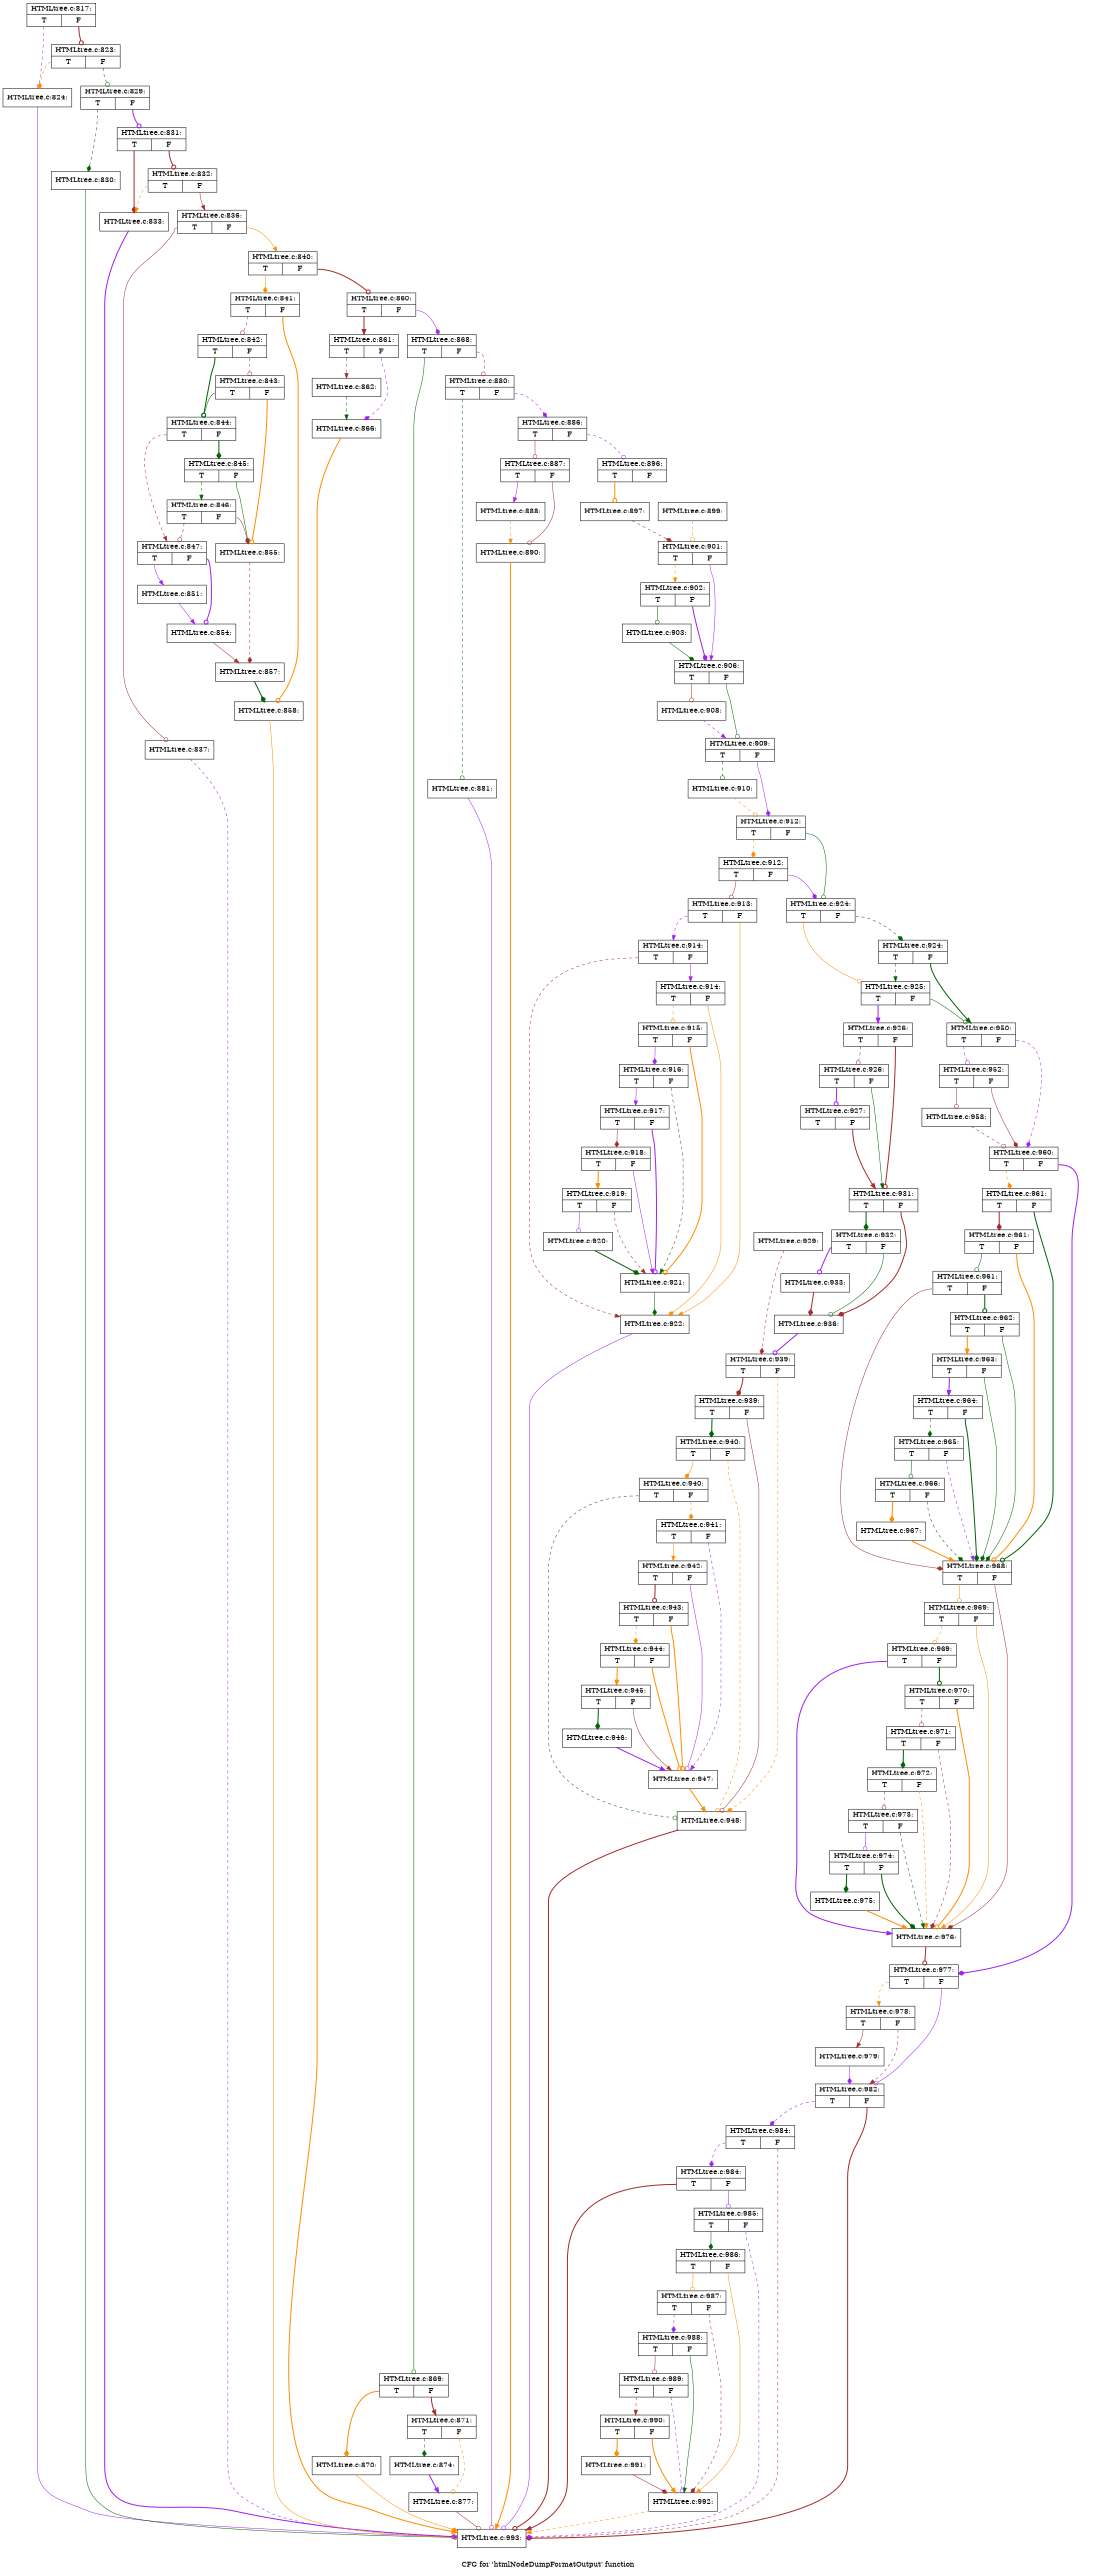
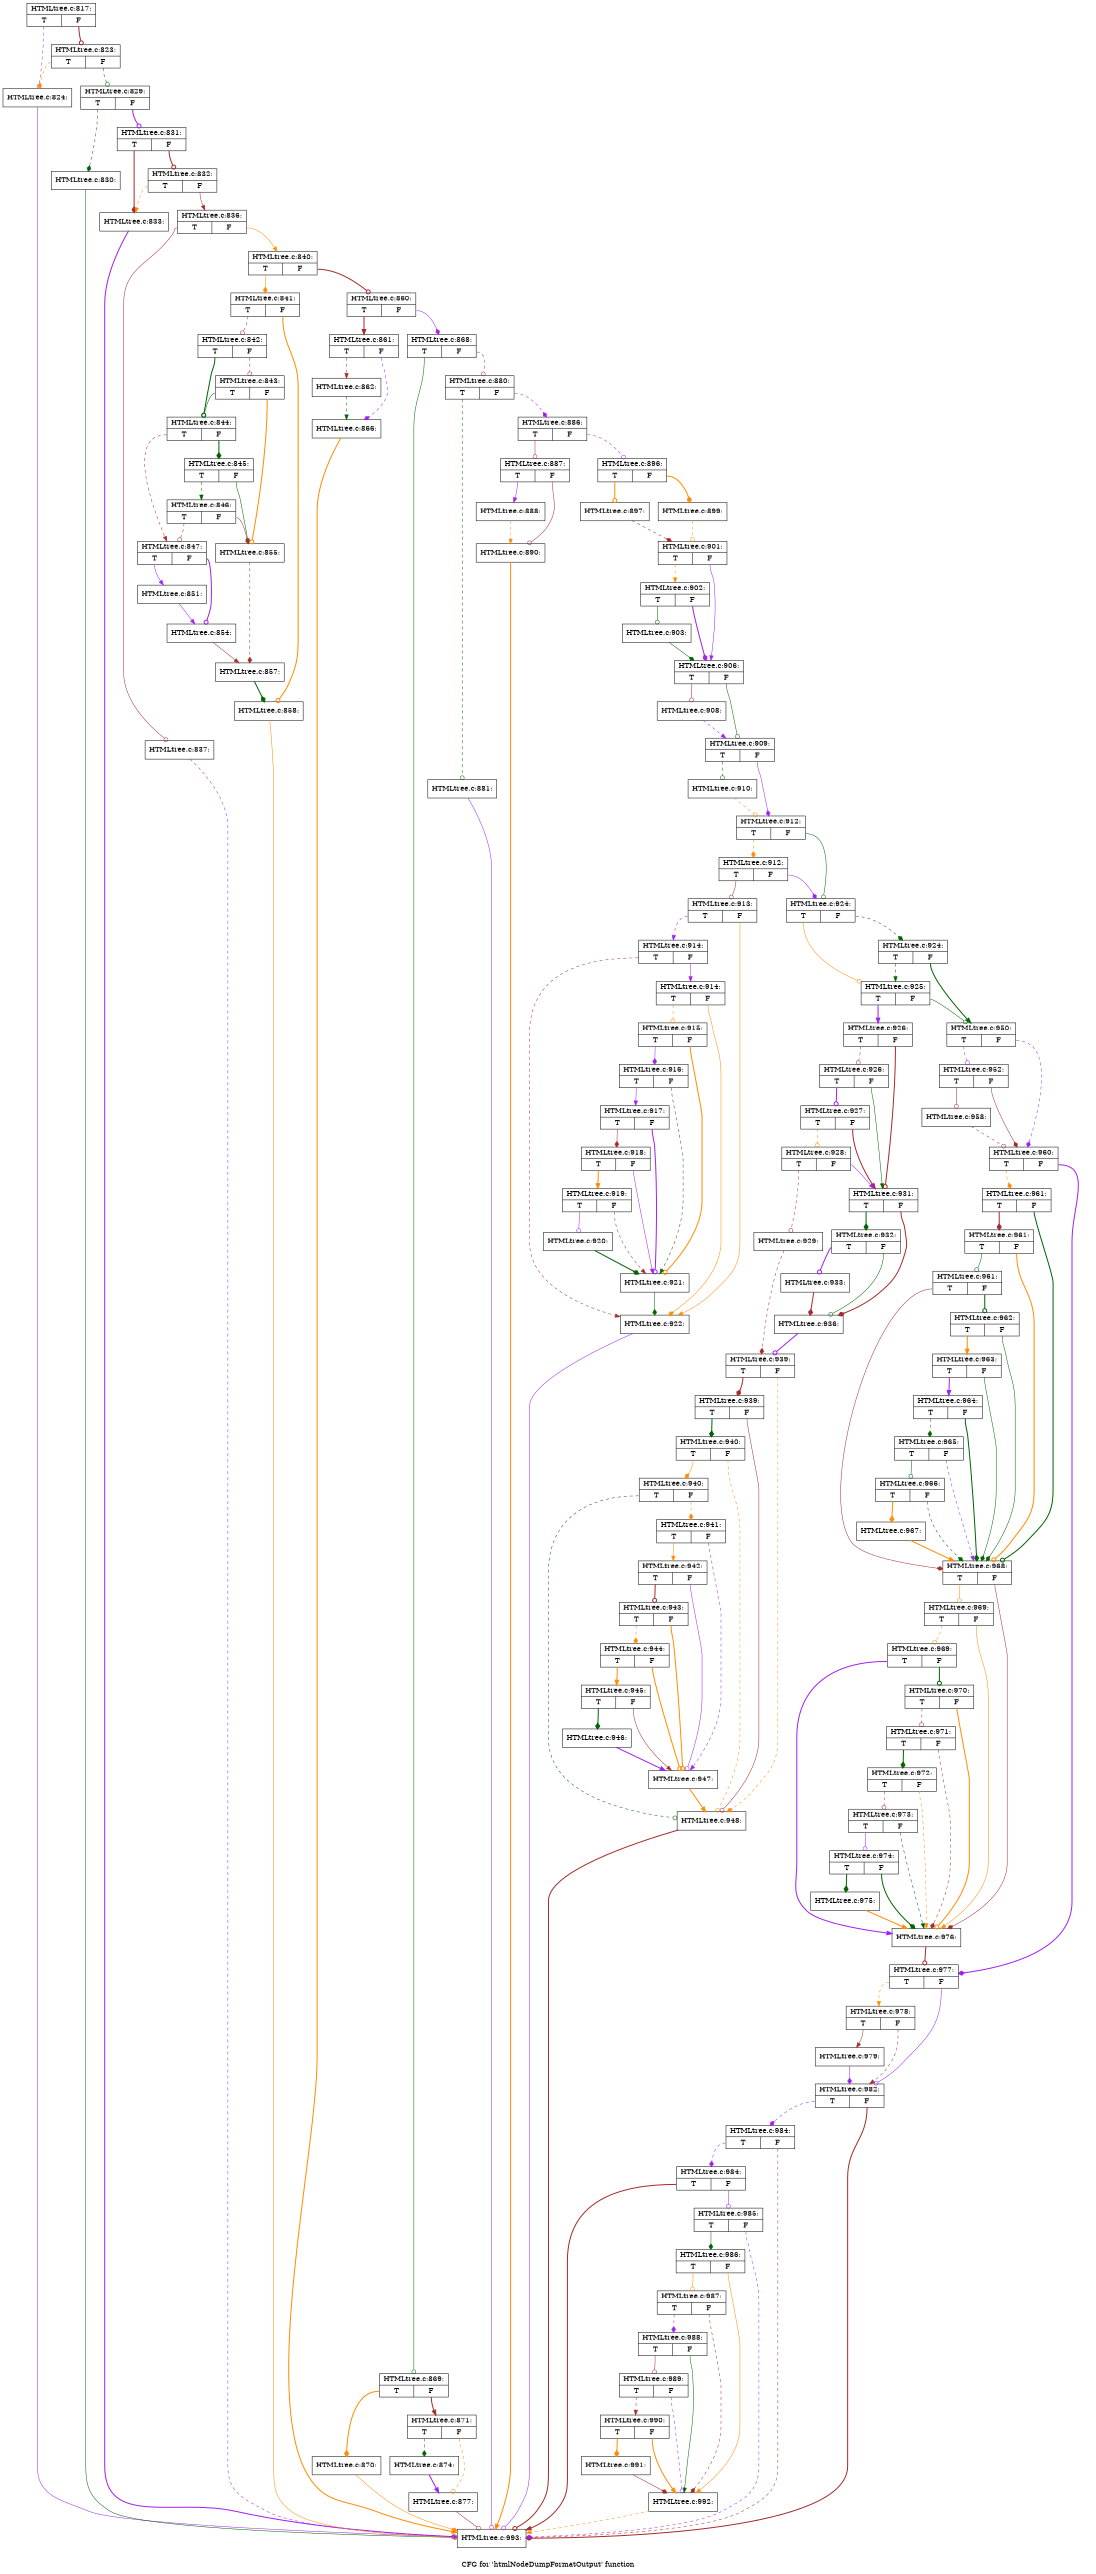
edge "HTMLtree.c:896:" -> "HTMLtree.c:899:": added
node "HTMLtree.c:928:": added
